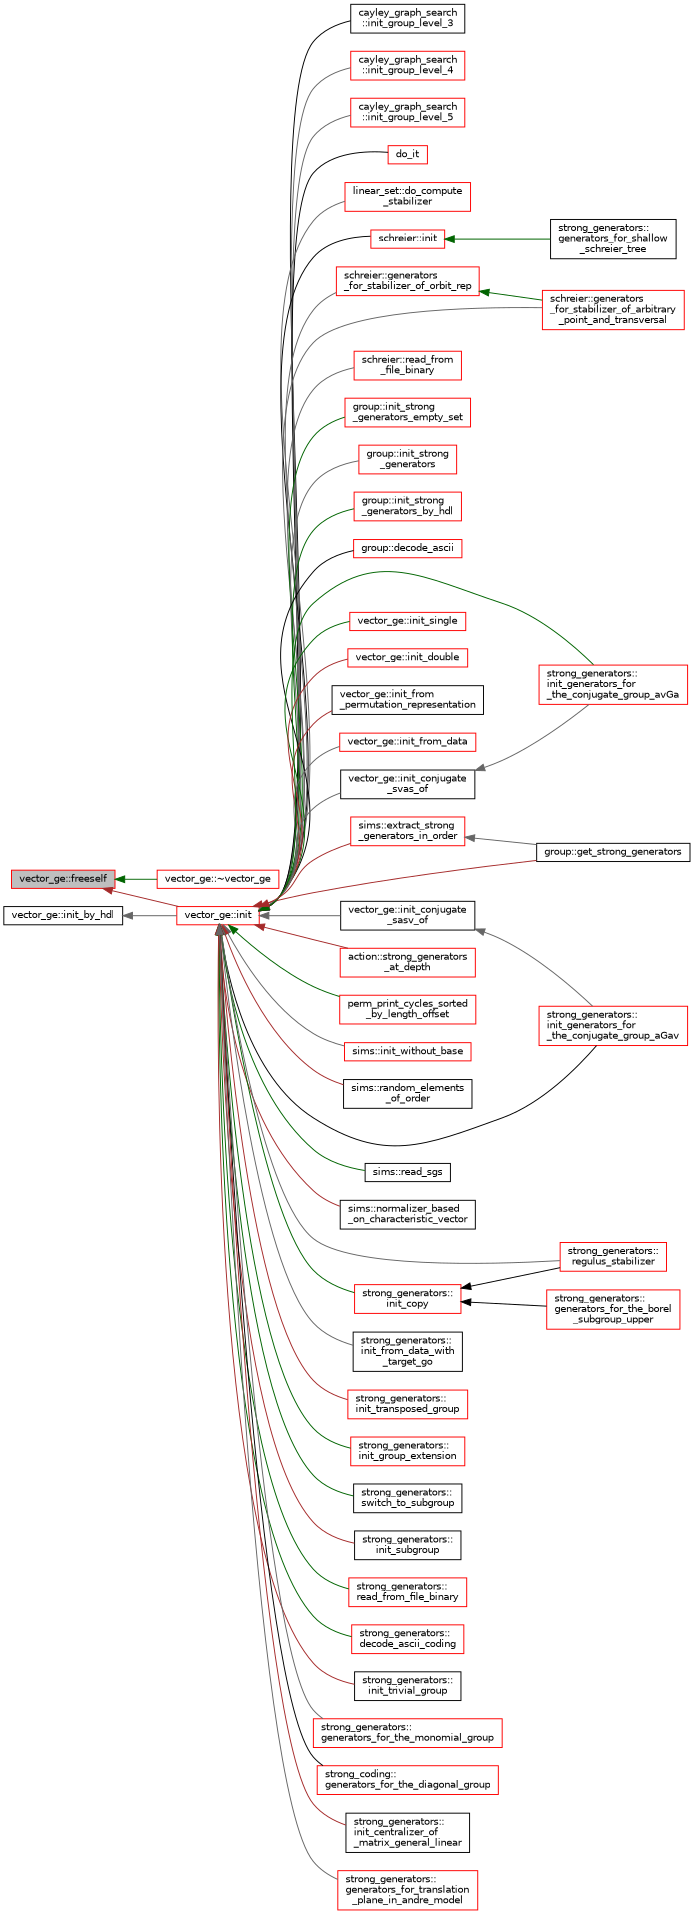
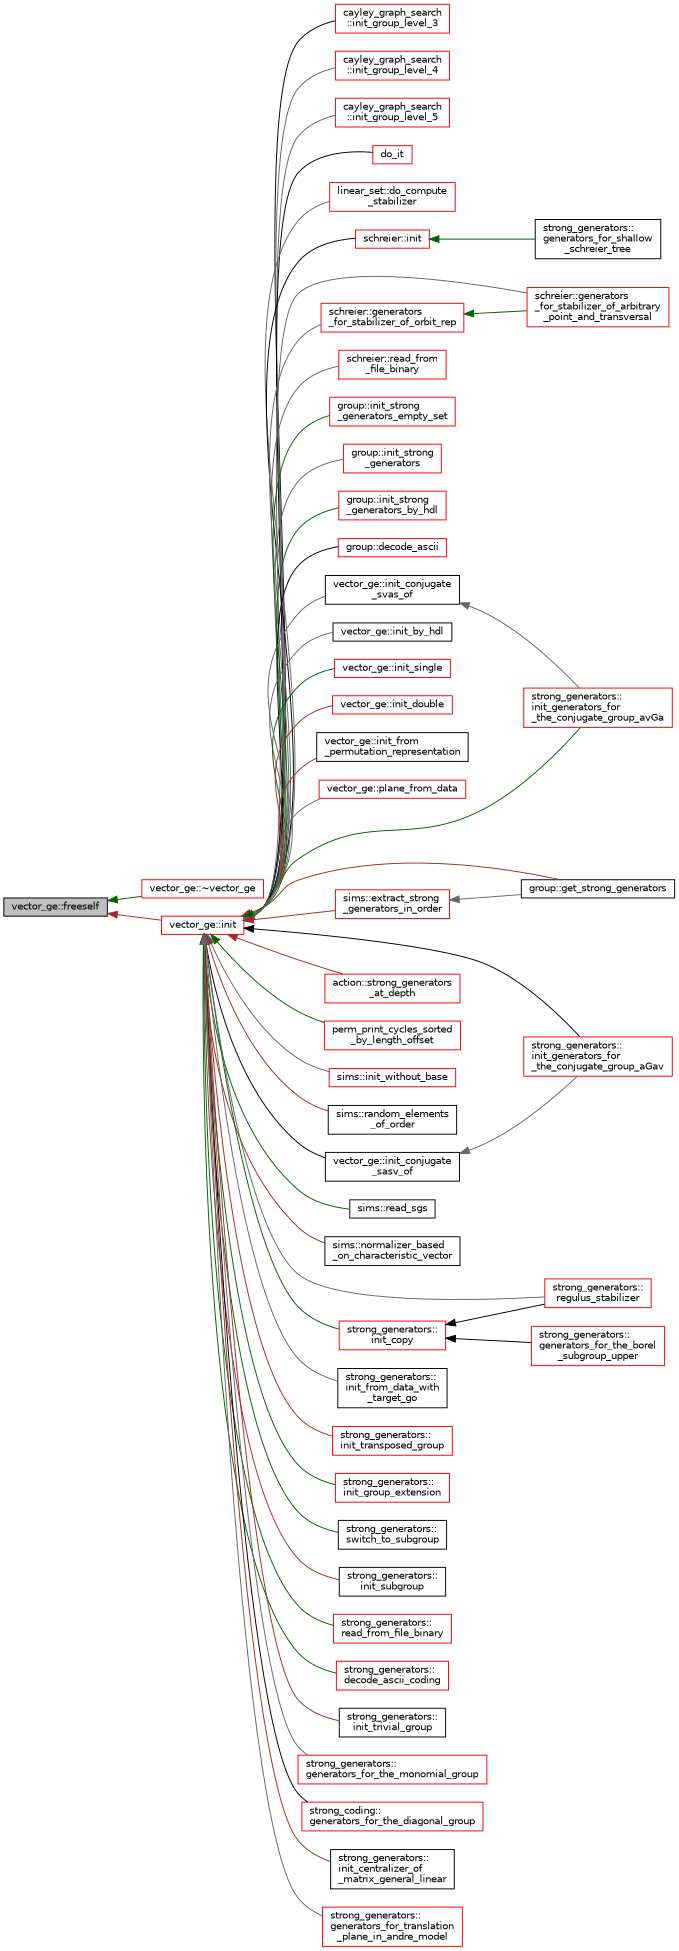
node "cayley_graph_search ::init_group_level_3": color black -> red
node "vector_ge::init_from_data": label "vector_ge::init_from_data" -> "vector_ge::plane_from_data"
node "vector_ge::freeself": color red -> black
edge "vector_ge::init" -> "vector_ge::init_by_hdl": reversed
edge "vector_ge::init_conjugate _sasv_of" -> "vector_ge::init": color gray40 -> black
